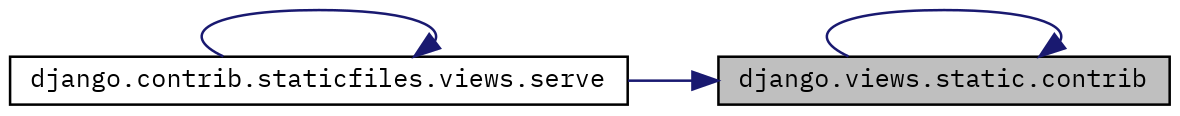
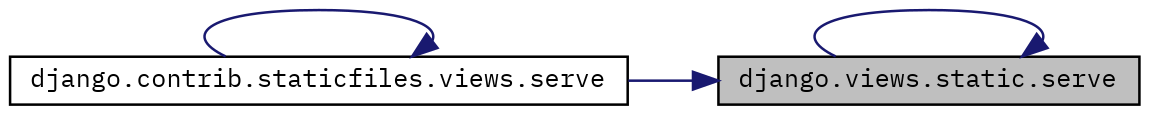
node "django.views.static.contrib": label "django.views.static.contrib" -> "django.views.static.serve"
